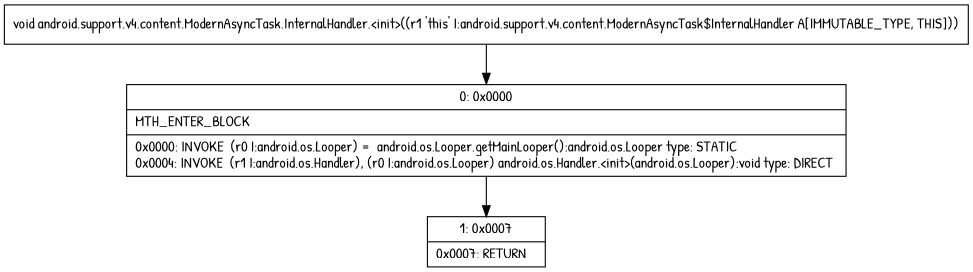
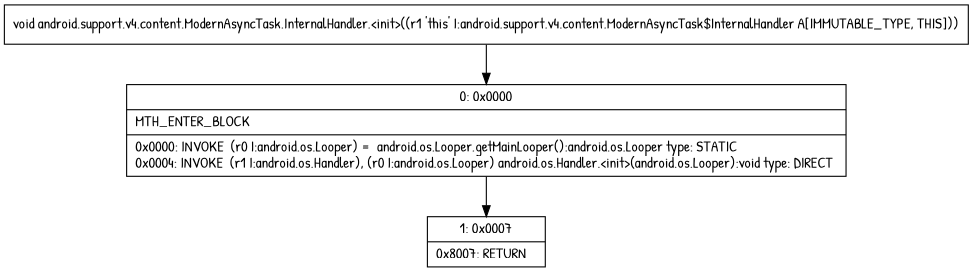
node "1: 0x0007": text "0x0007: RETURN" -> "0x8007: RETURN"
